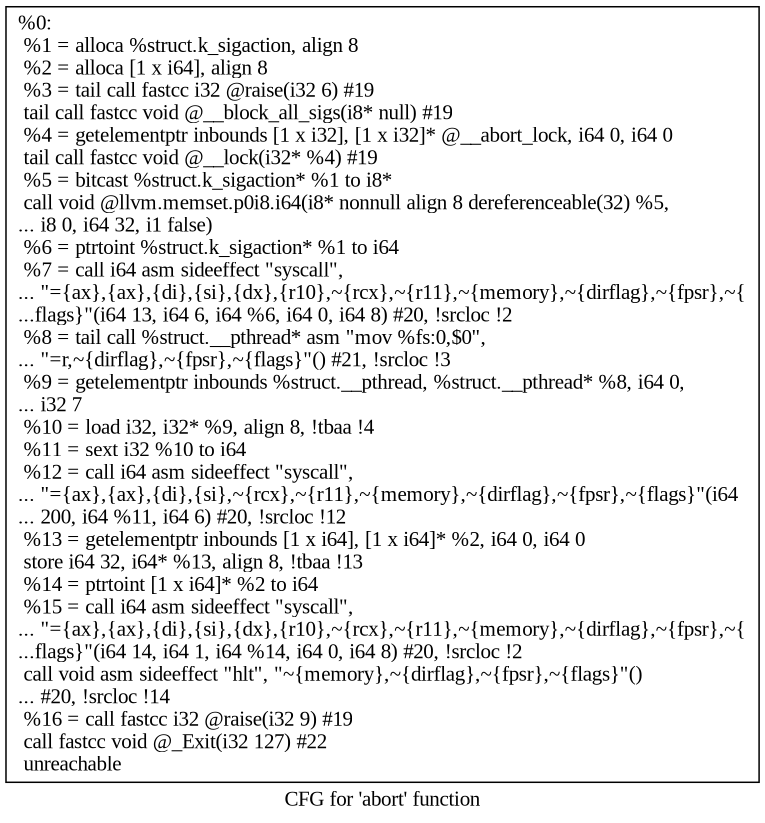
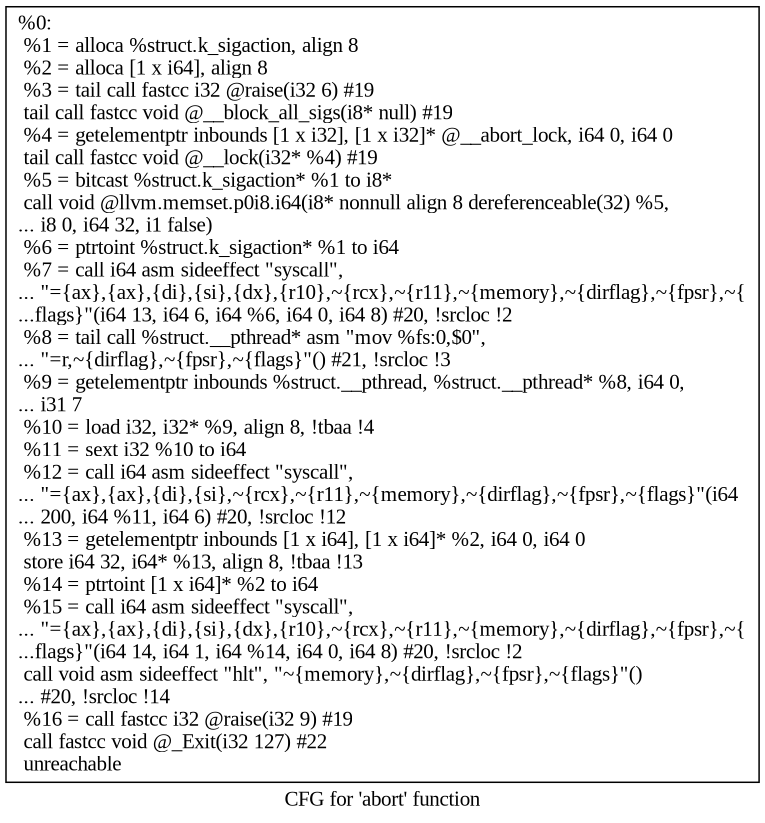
node "%0:": text "... i32 7" -> "... i31 7"
